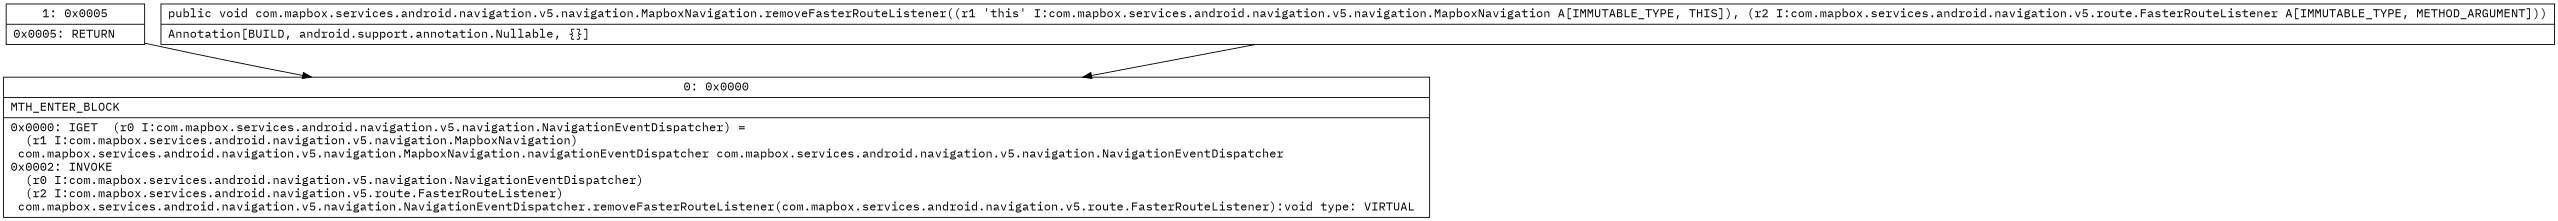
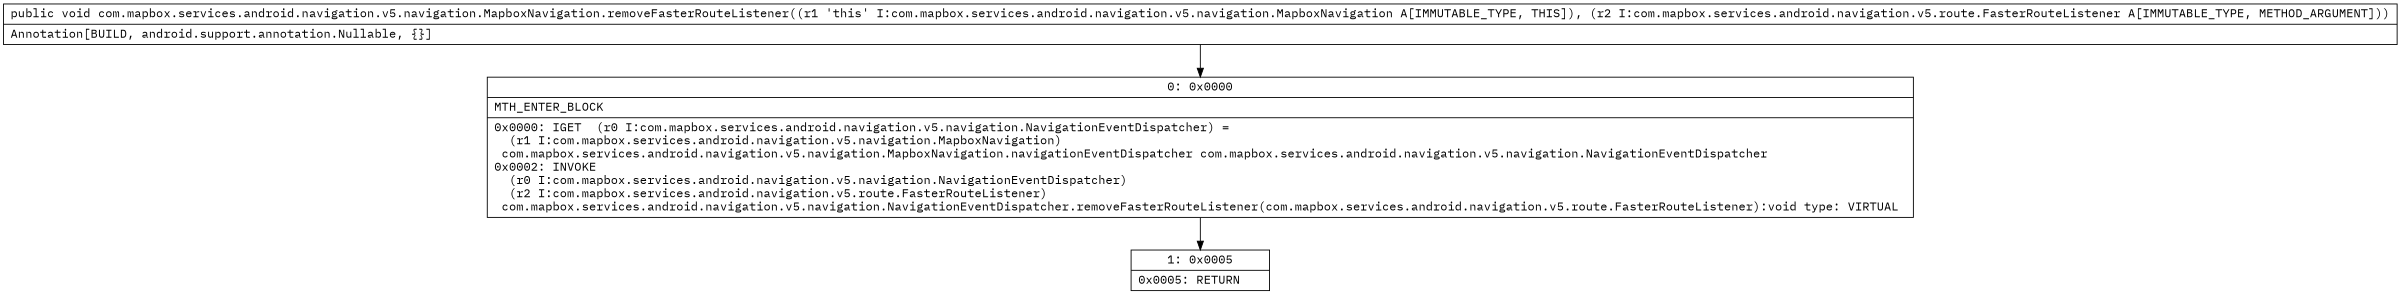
edge "1: 0x0005" -> "0: 0x0000": reversed
